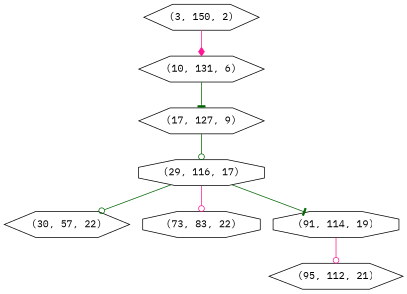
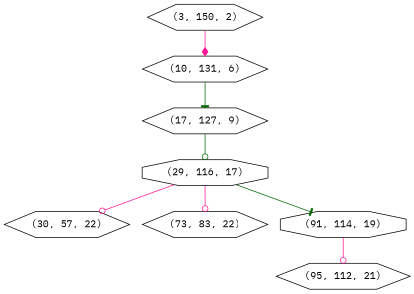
edge "(29, 116, 17)" -> "(30, 57, 22)": color darkgreen -> deeppink
node "(73, 83, 22)": shape octagon -> hexagon
